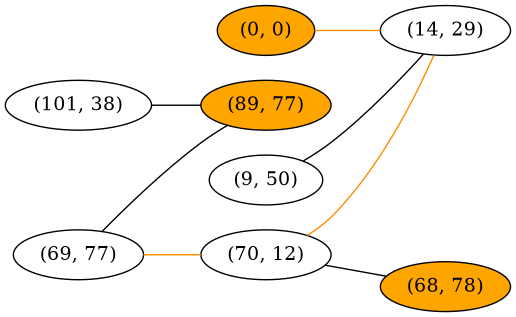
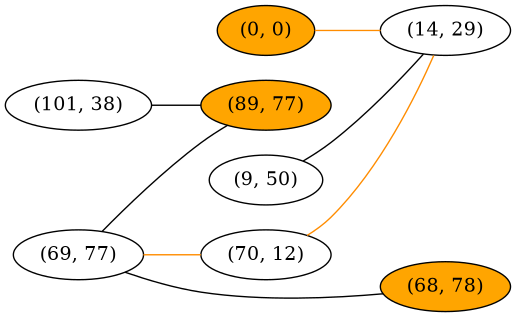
edge "(70, 12)" -- "(68, 78)": now "(69, 77)" -- "(68, 78)"
